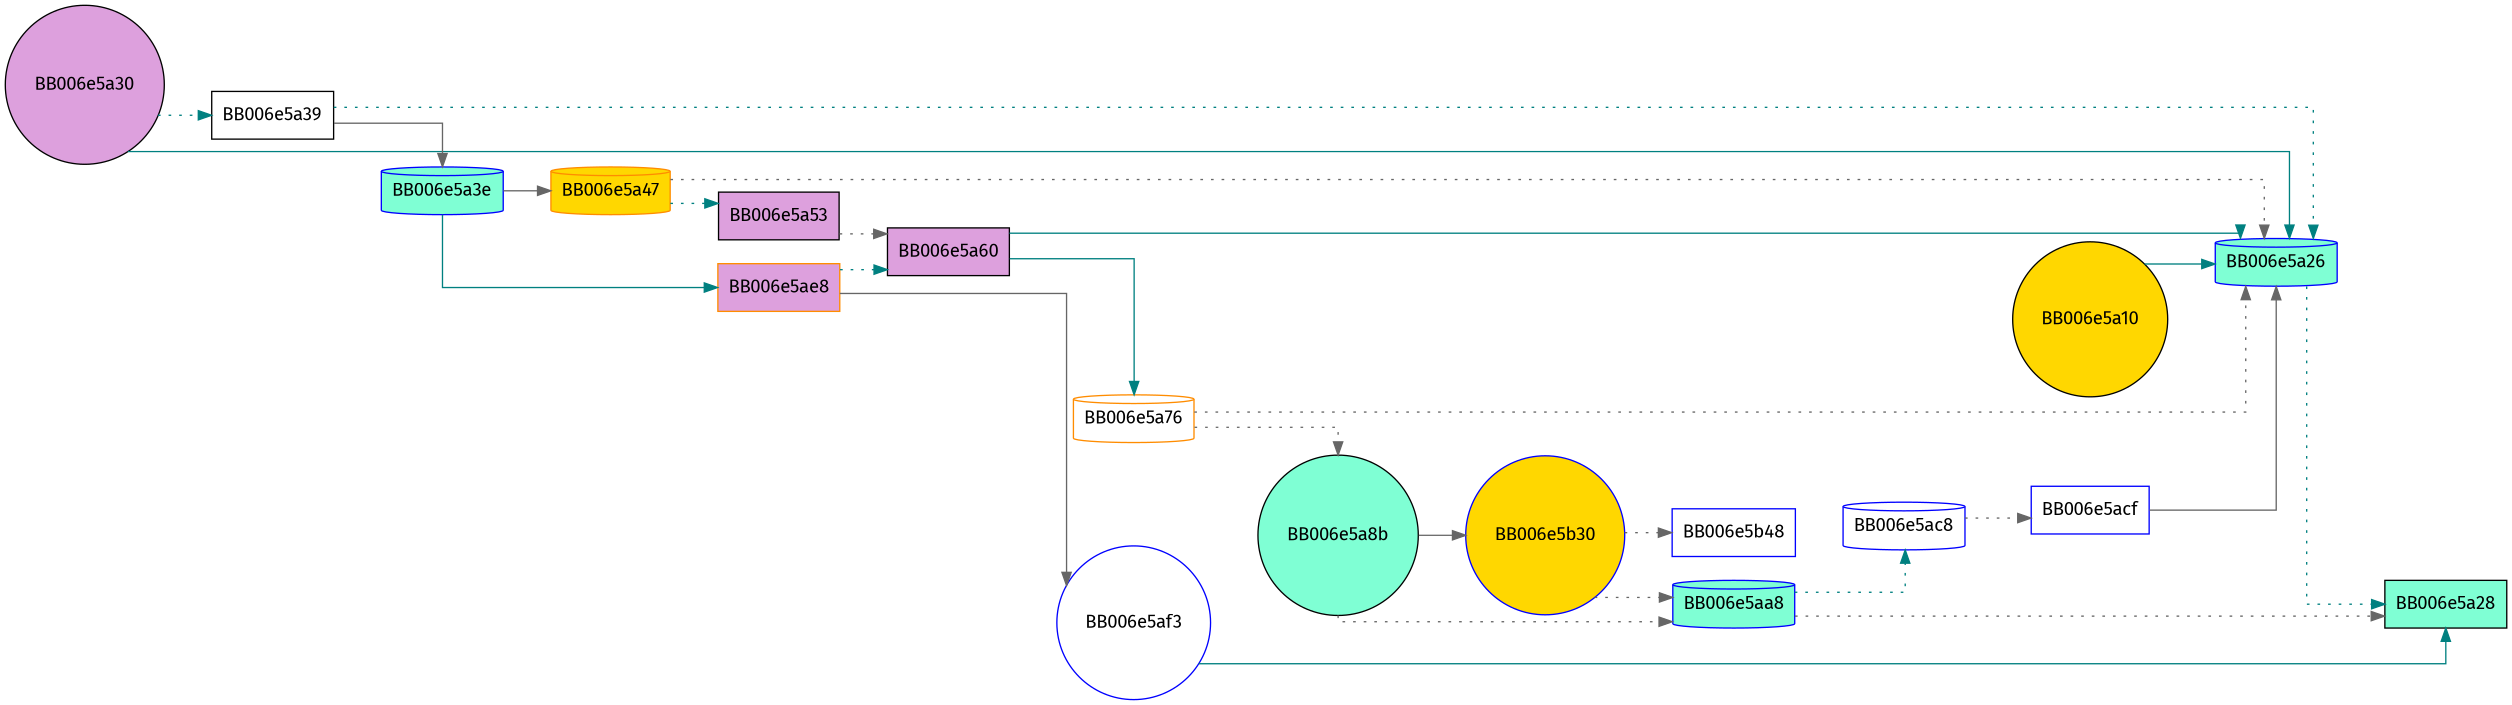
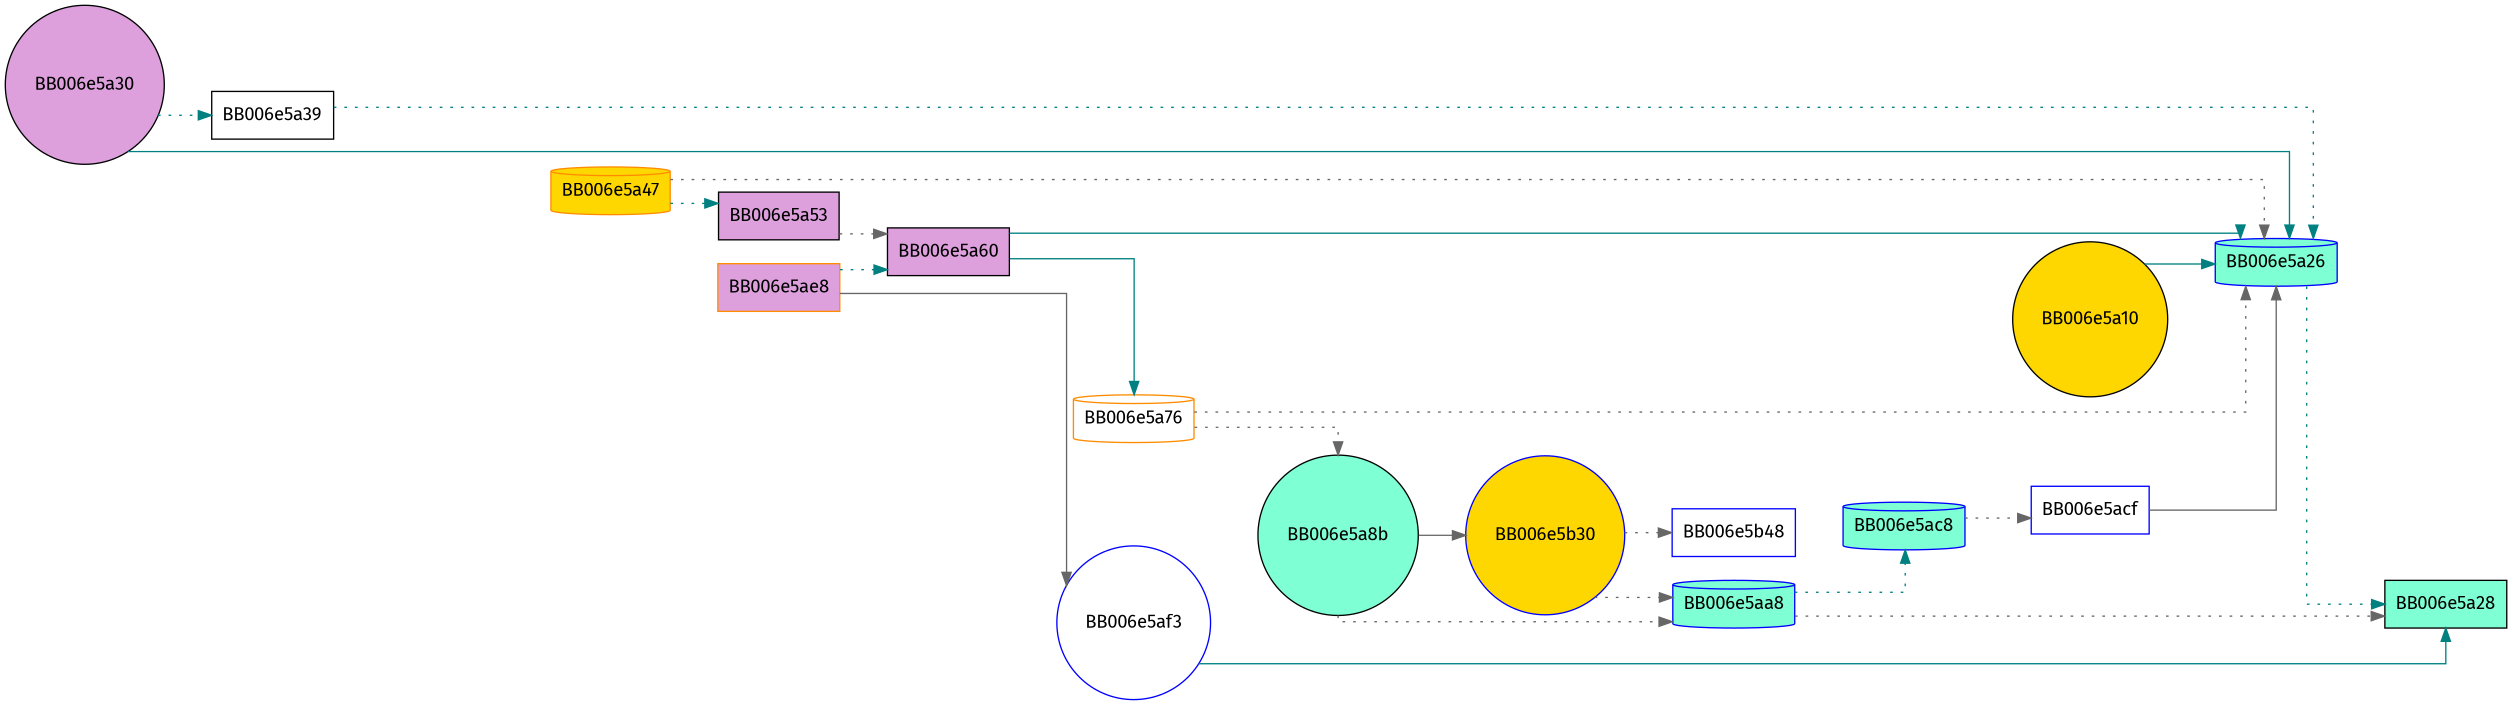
node "BB006e5a3e": removed
node "BB006e5ac8": fillcolor white -> aquamarine
